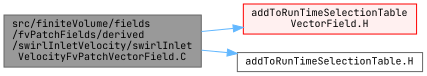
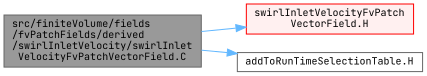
node "addToRunTimeSelectionTable VectorField.H": label "addToRunTimeSelectionTable VectorField.H" -> "swirlInletVelocityFvPatch VectorField.H"
